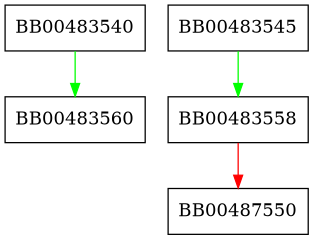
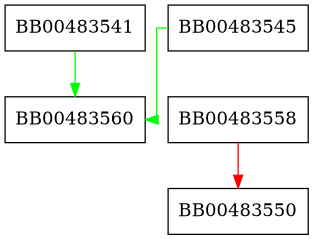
node "BB00483540": label "BB00483540" -> "BB00483541"
edge "BB00483545" -> "BB00483558": now "BB00483545" -> "BB00483560"
node "BB00487550": label "BB00487550" -> "BB00483550"
